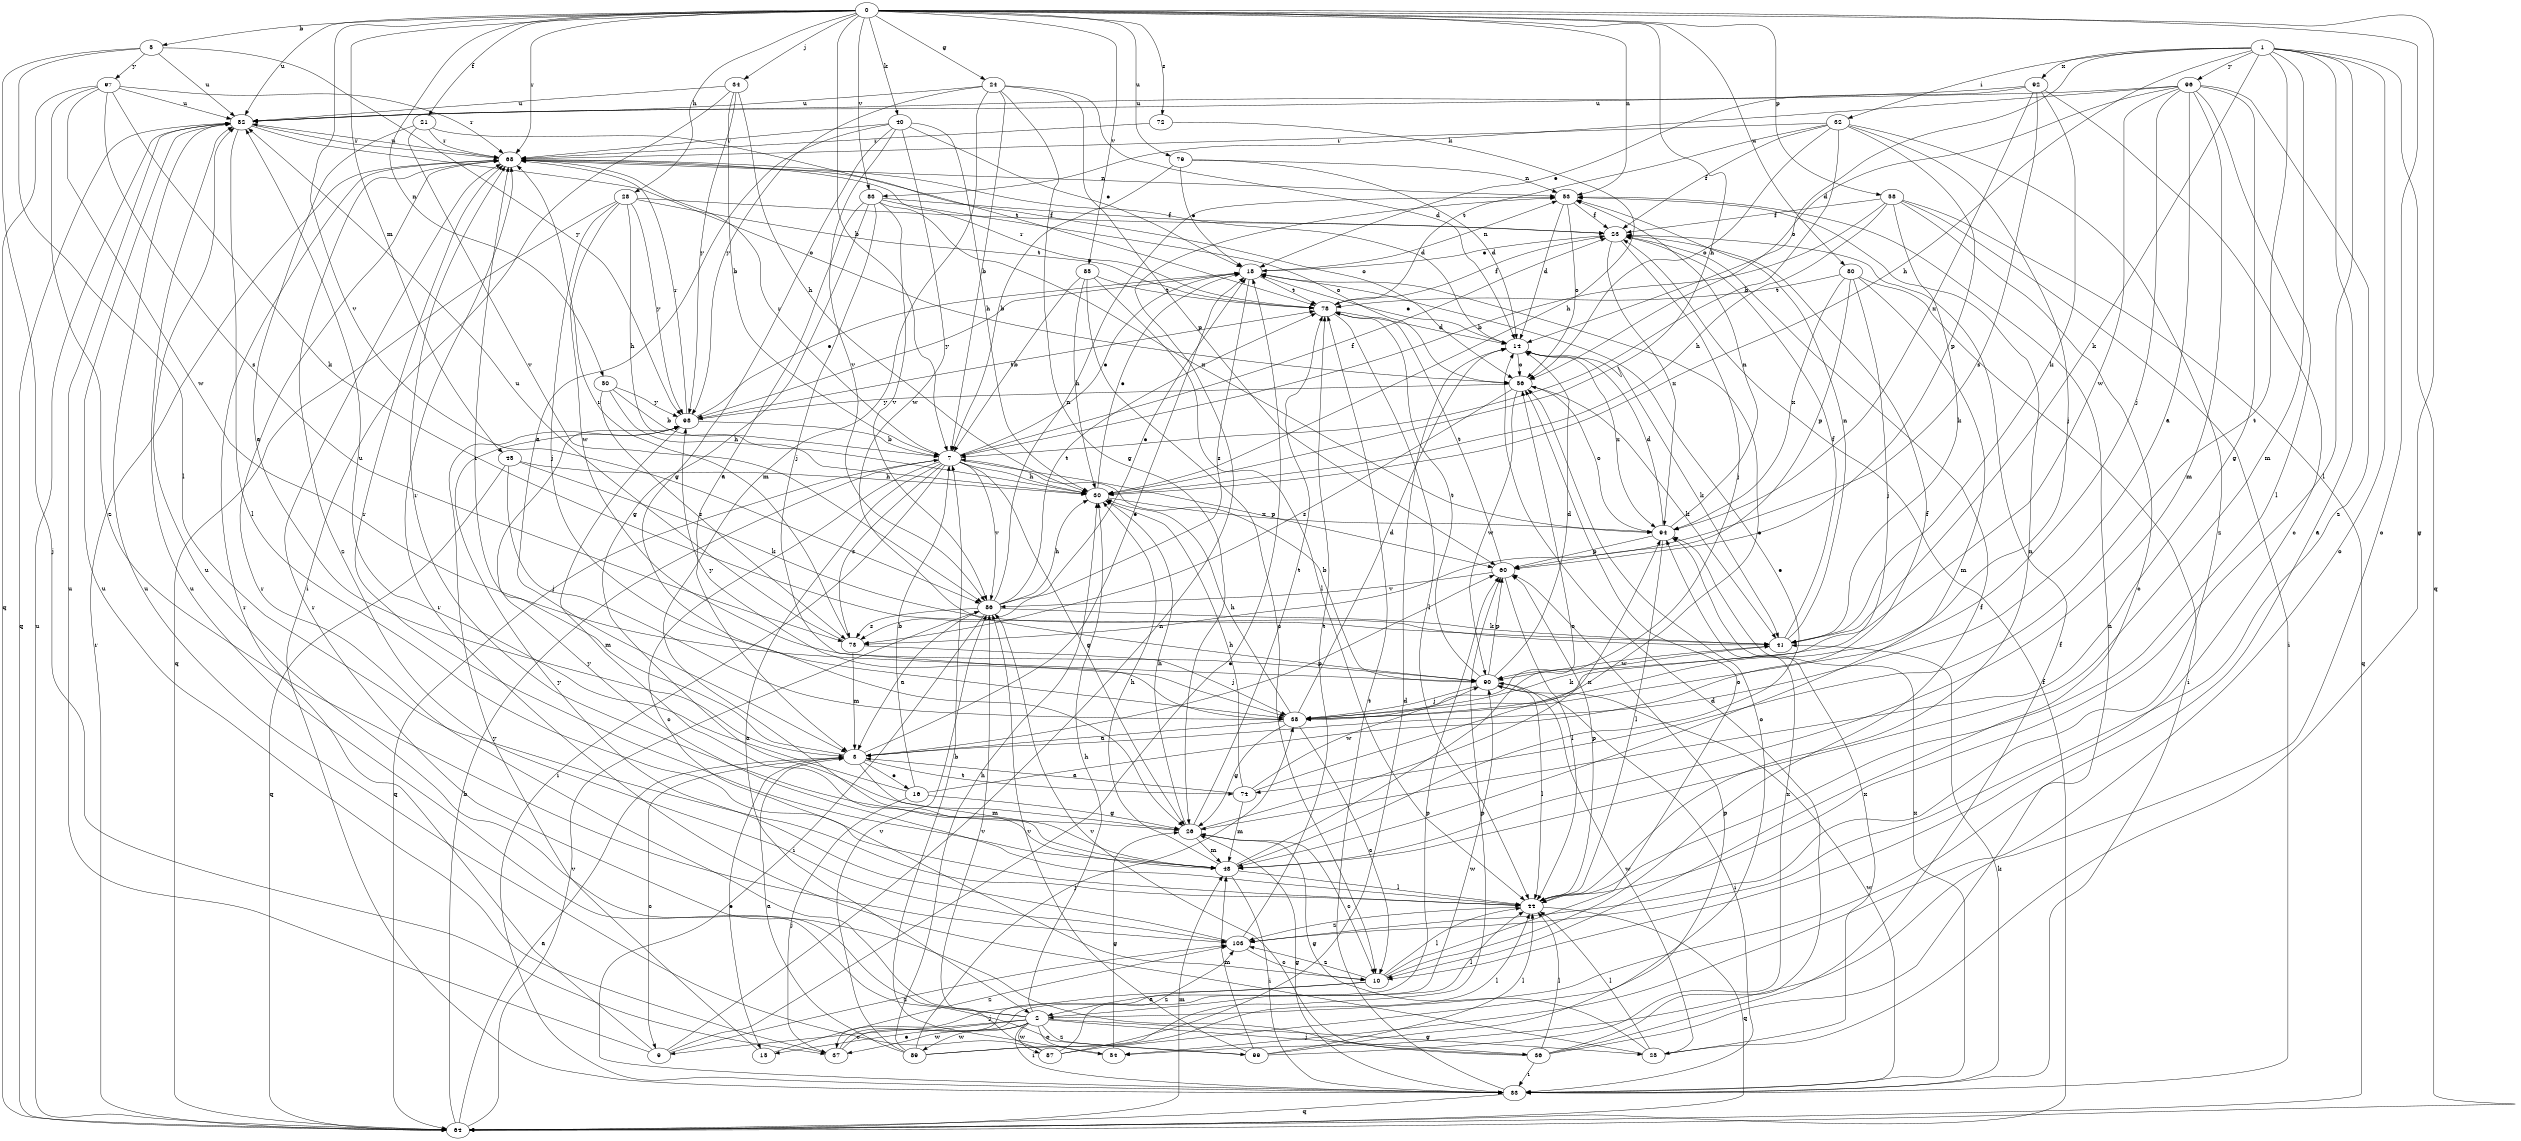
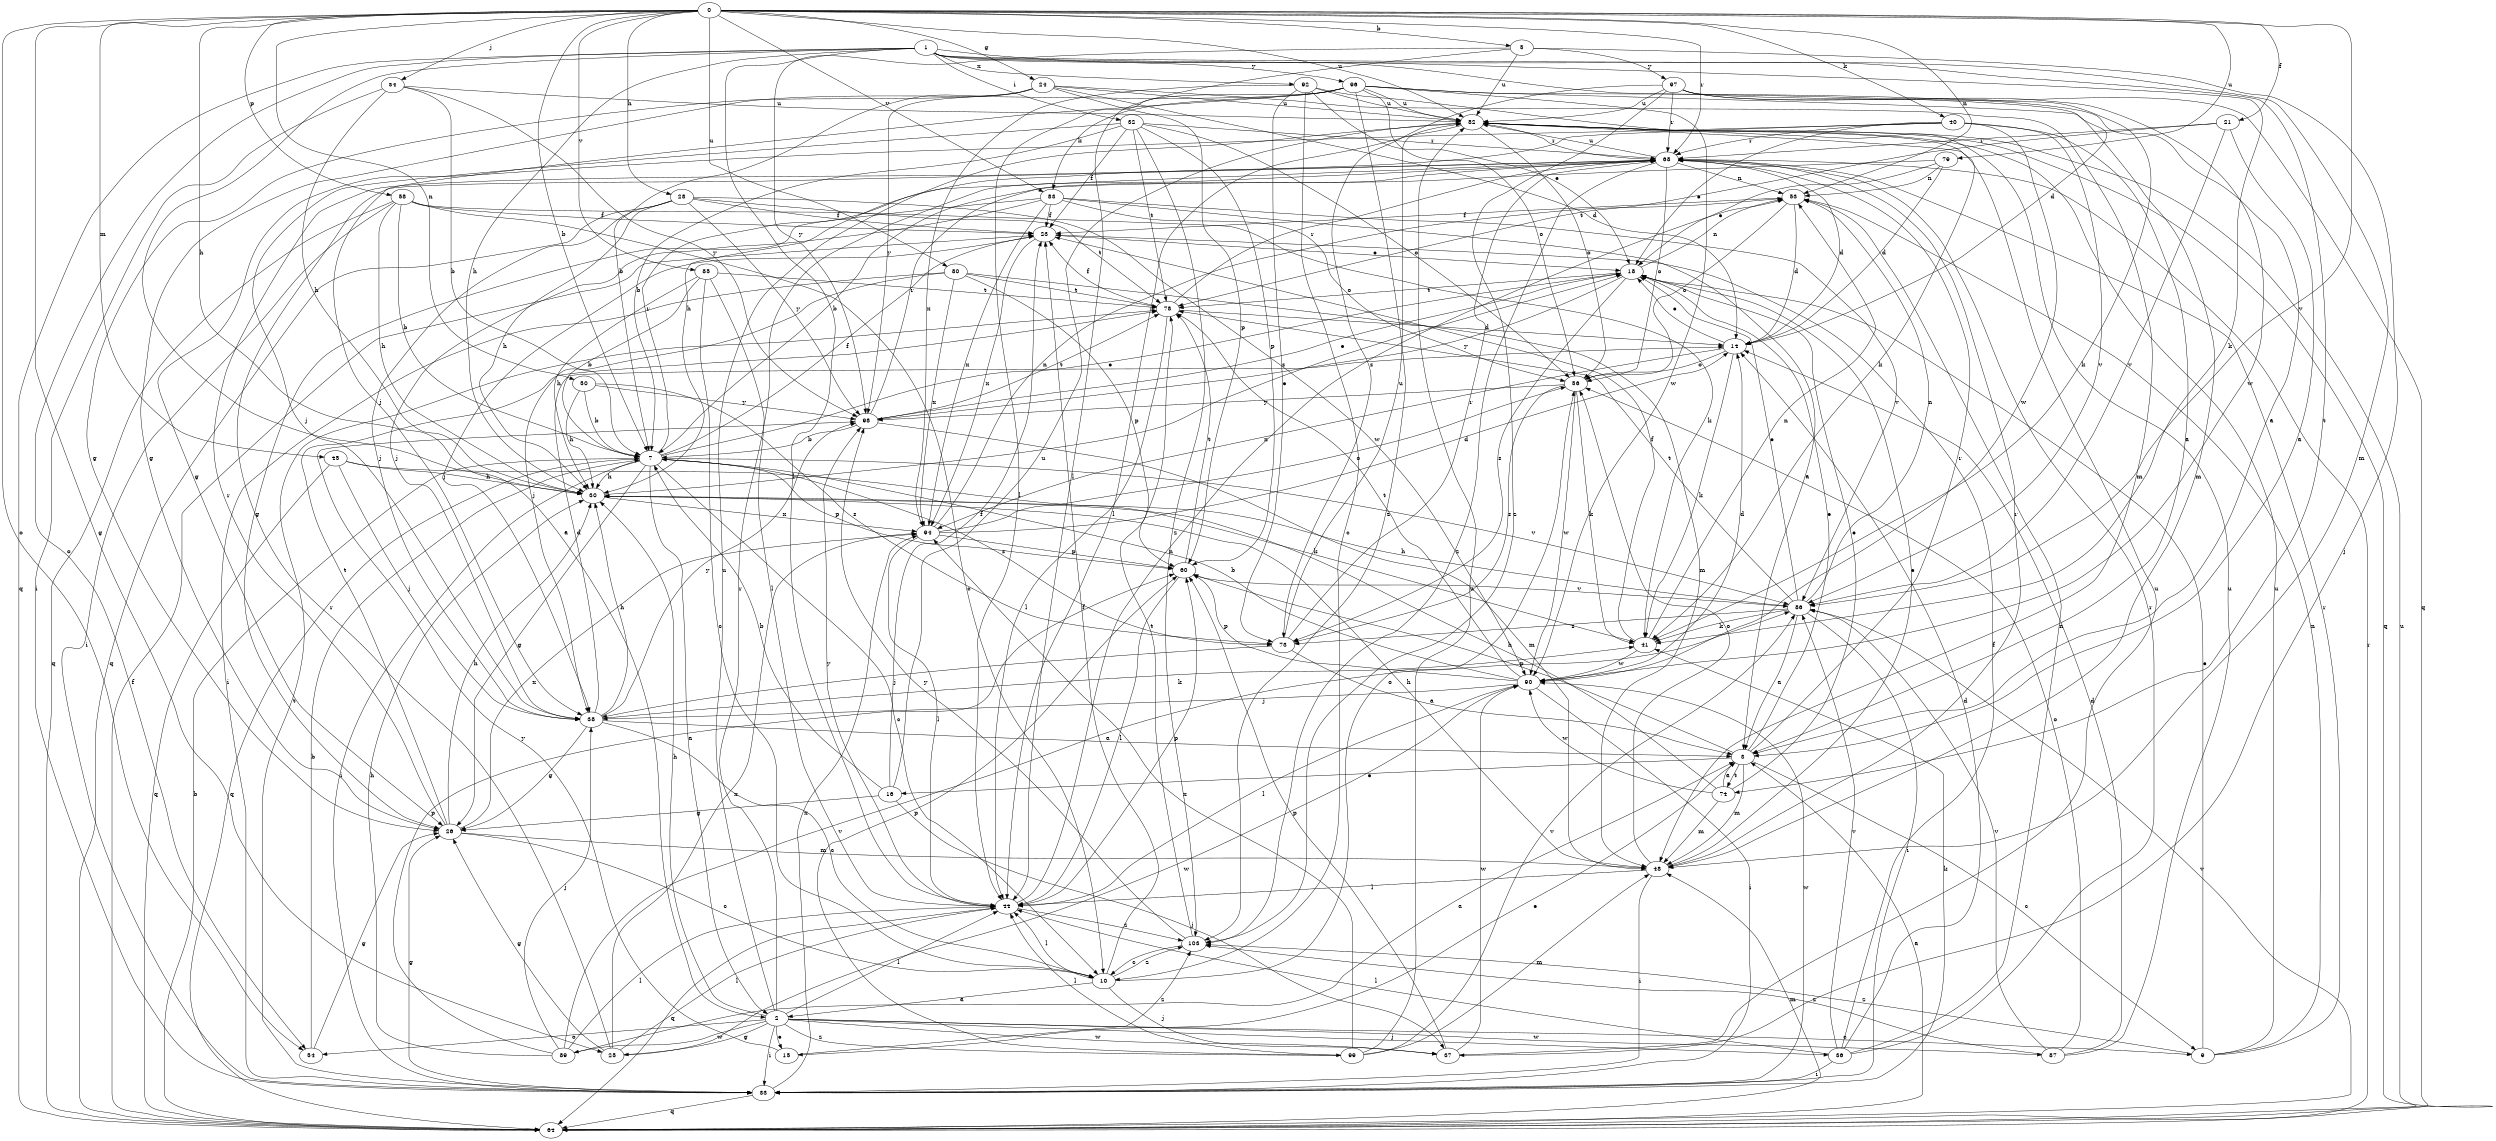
node "72": removed
edge "73" -> "3": label "m" -> "a"
